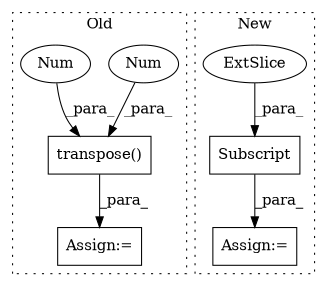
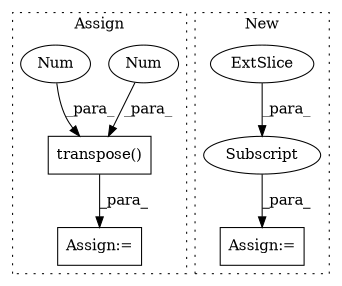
cluster "Old": label "Old" -> "Assign"
node "Subscript": shape box -> ellipse
